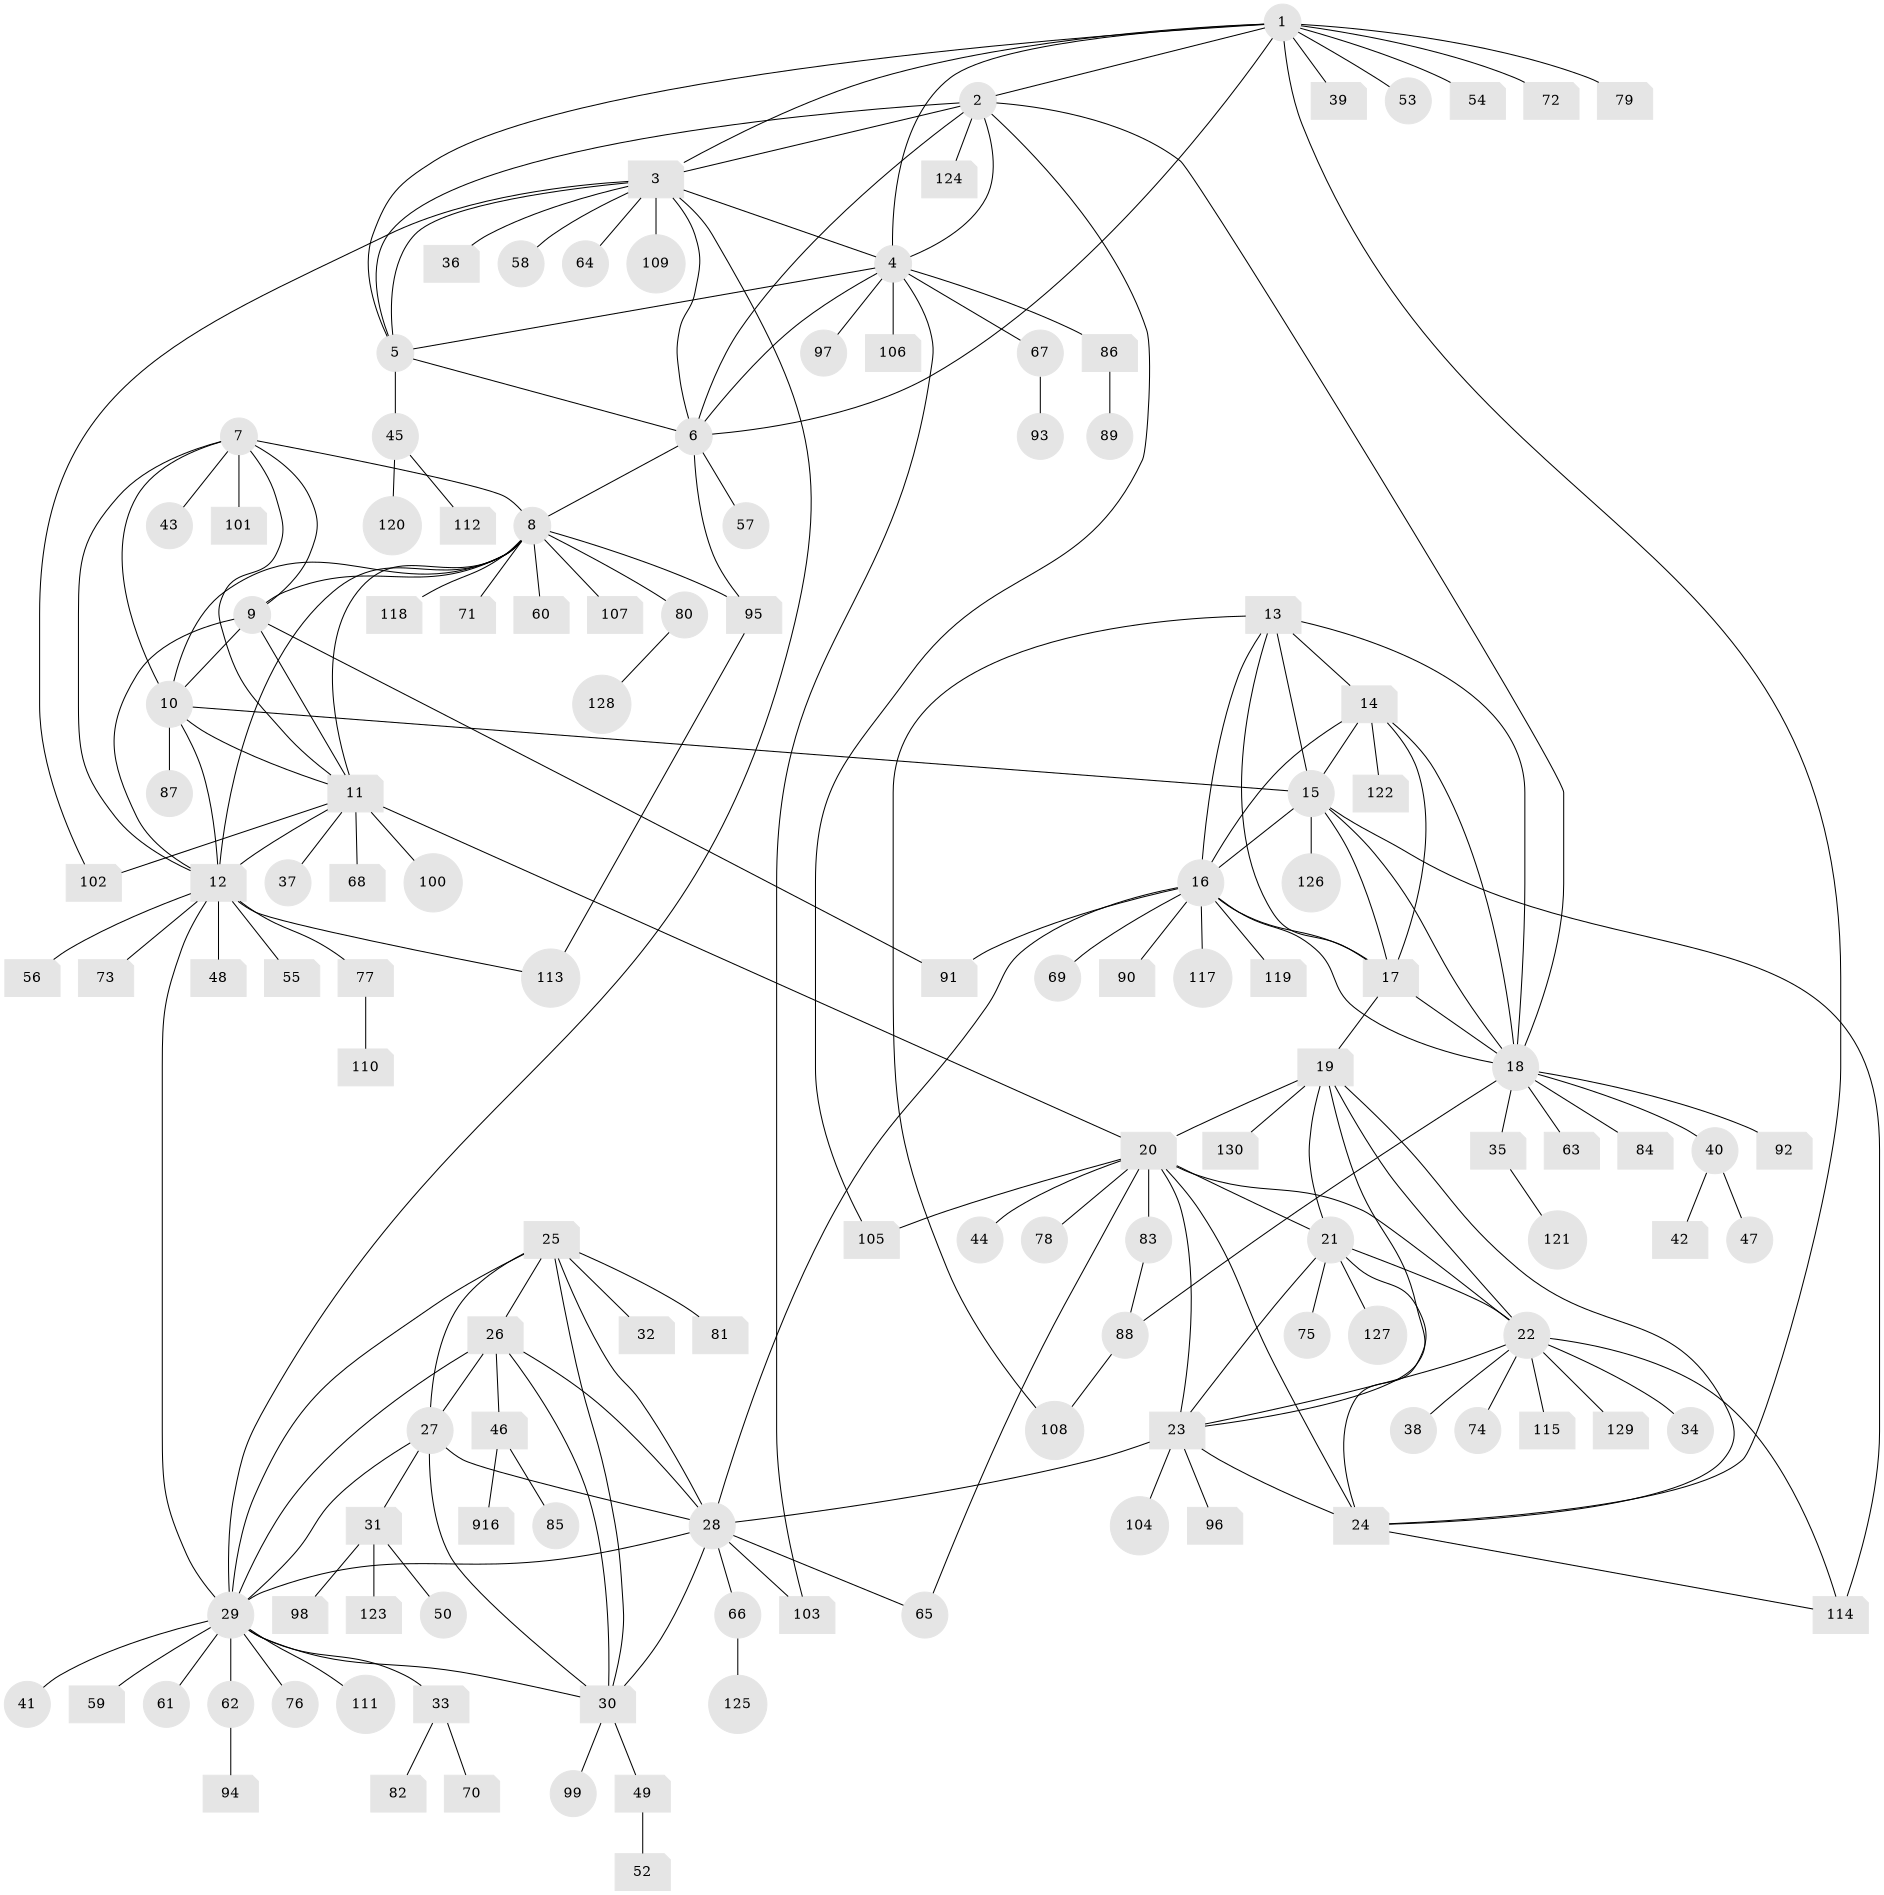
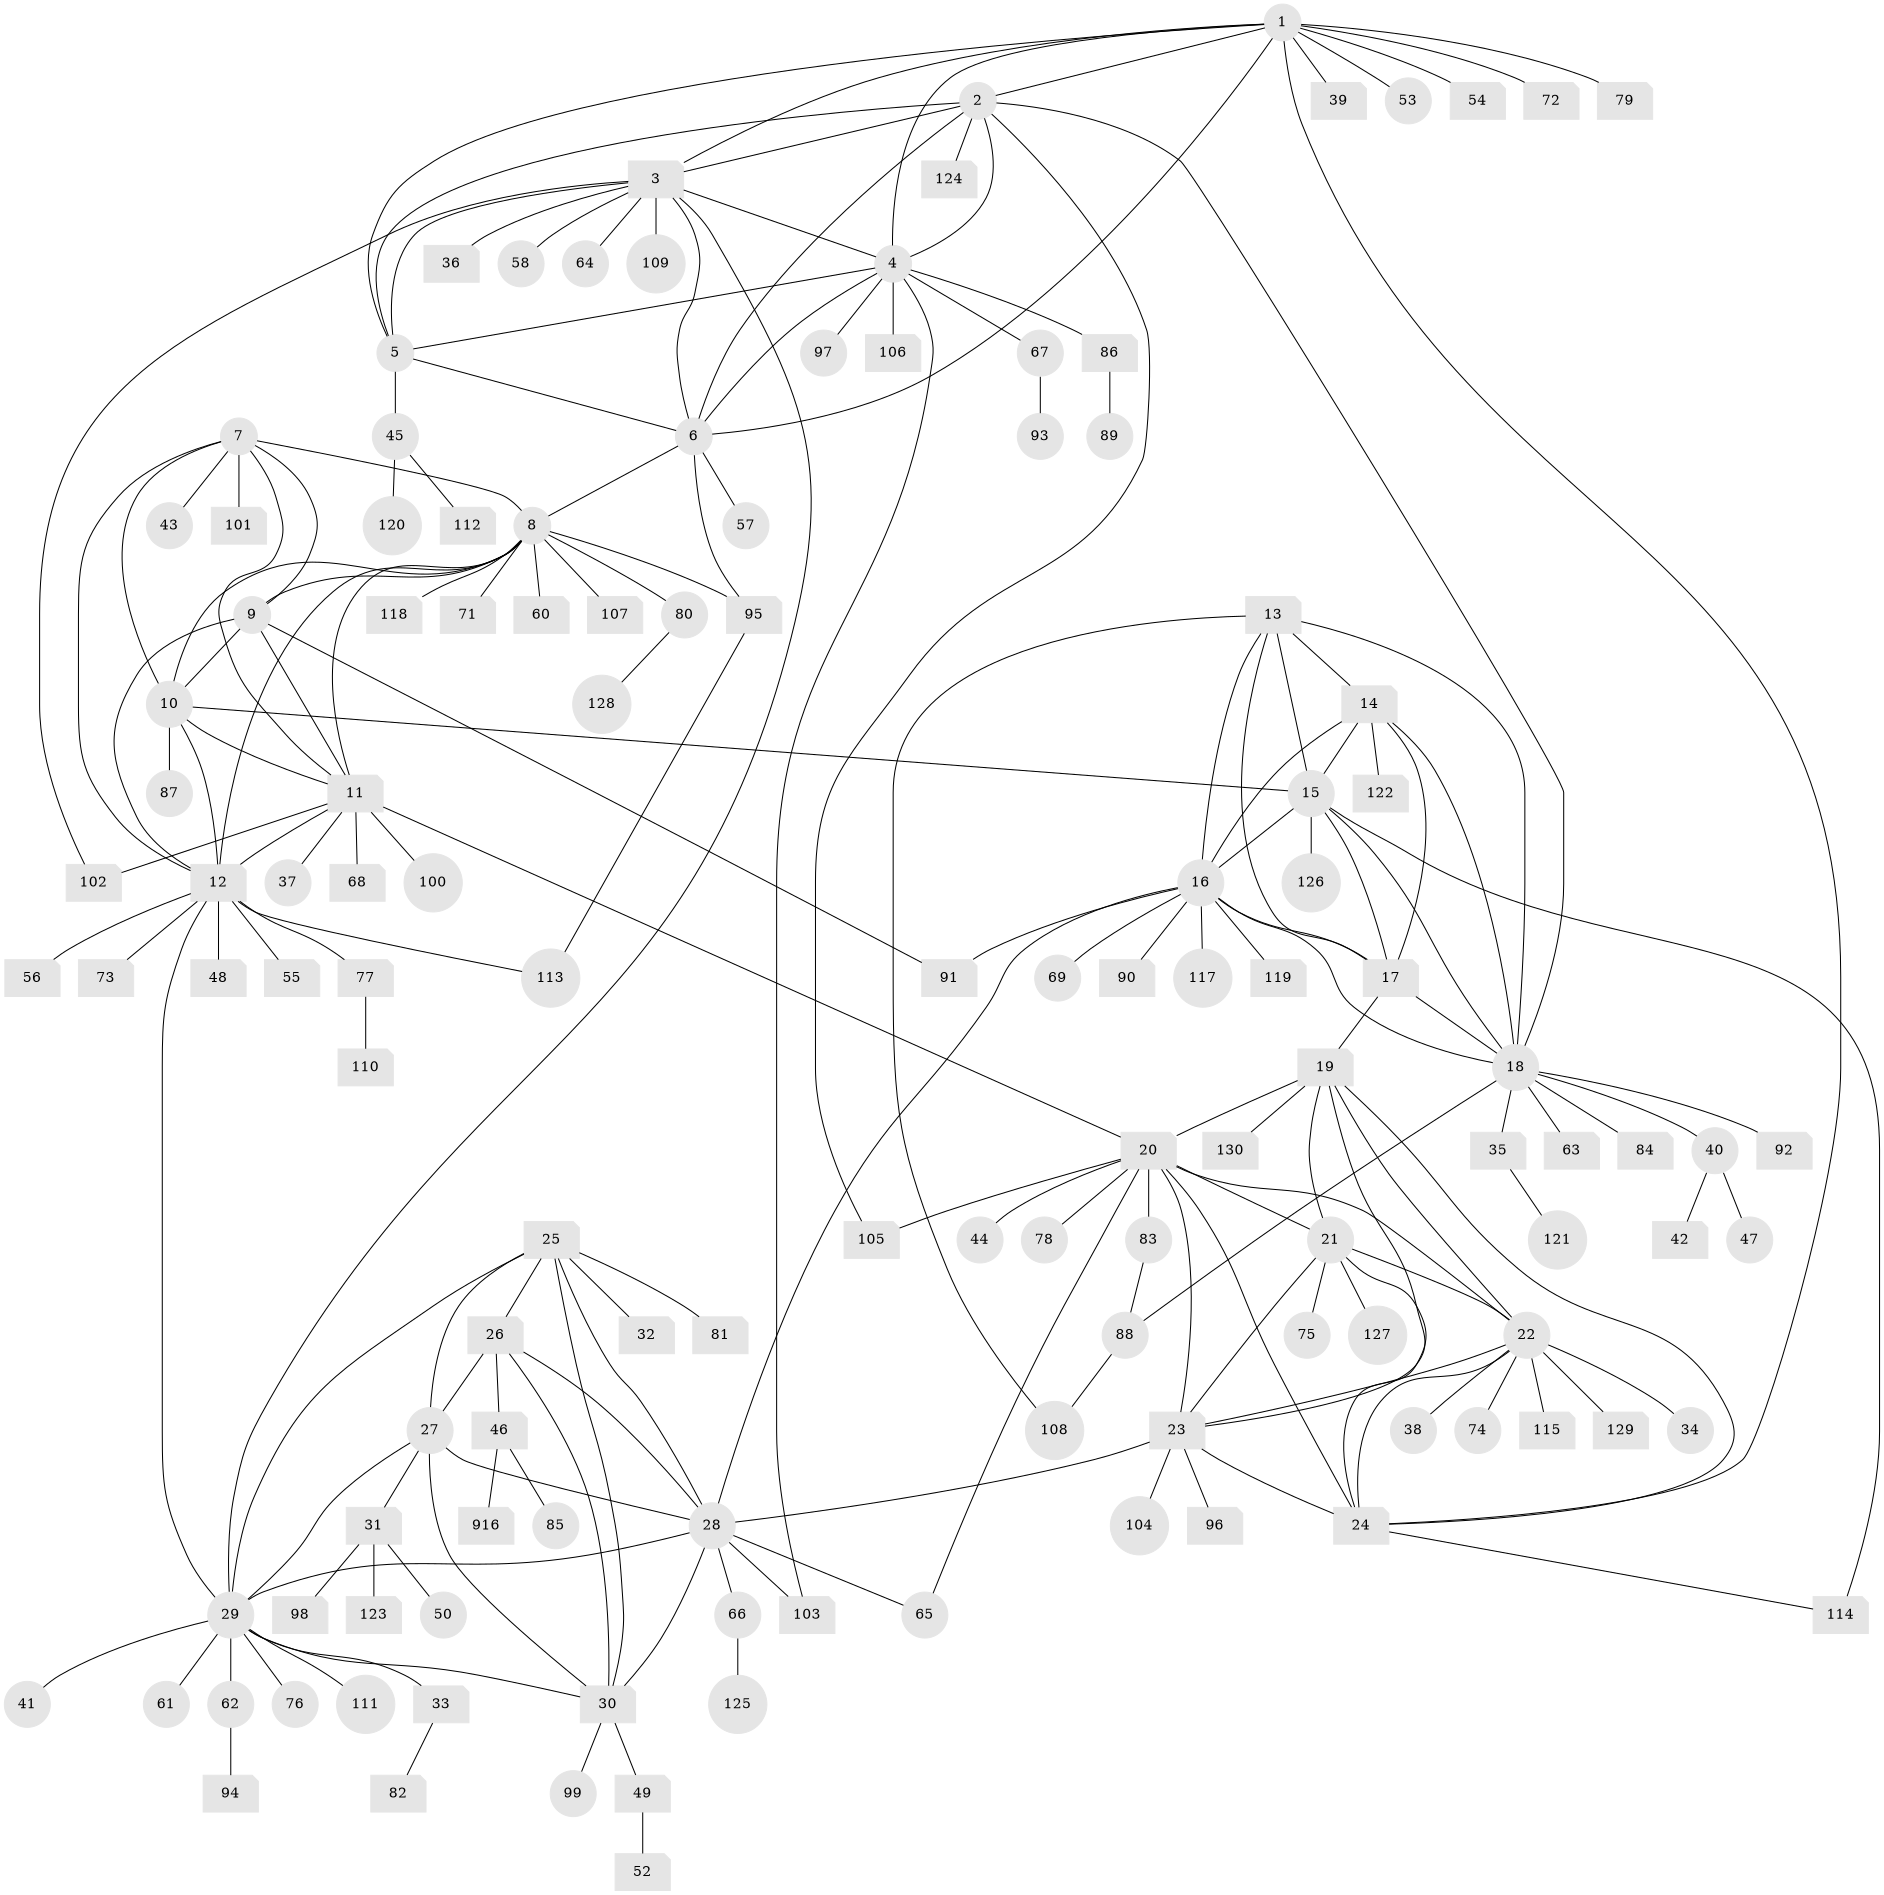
edge "22" -- "114": now "22" -- "24"
edge "26" -- "29": removed
node "59": removed
node "70": removed
